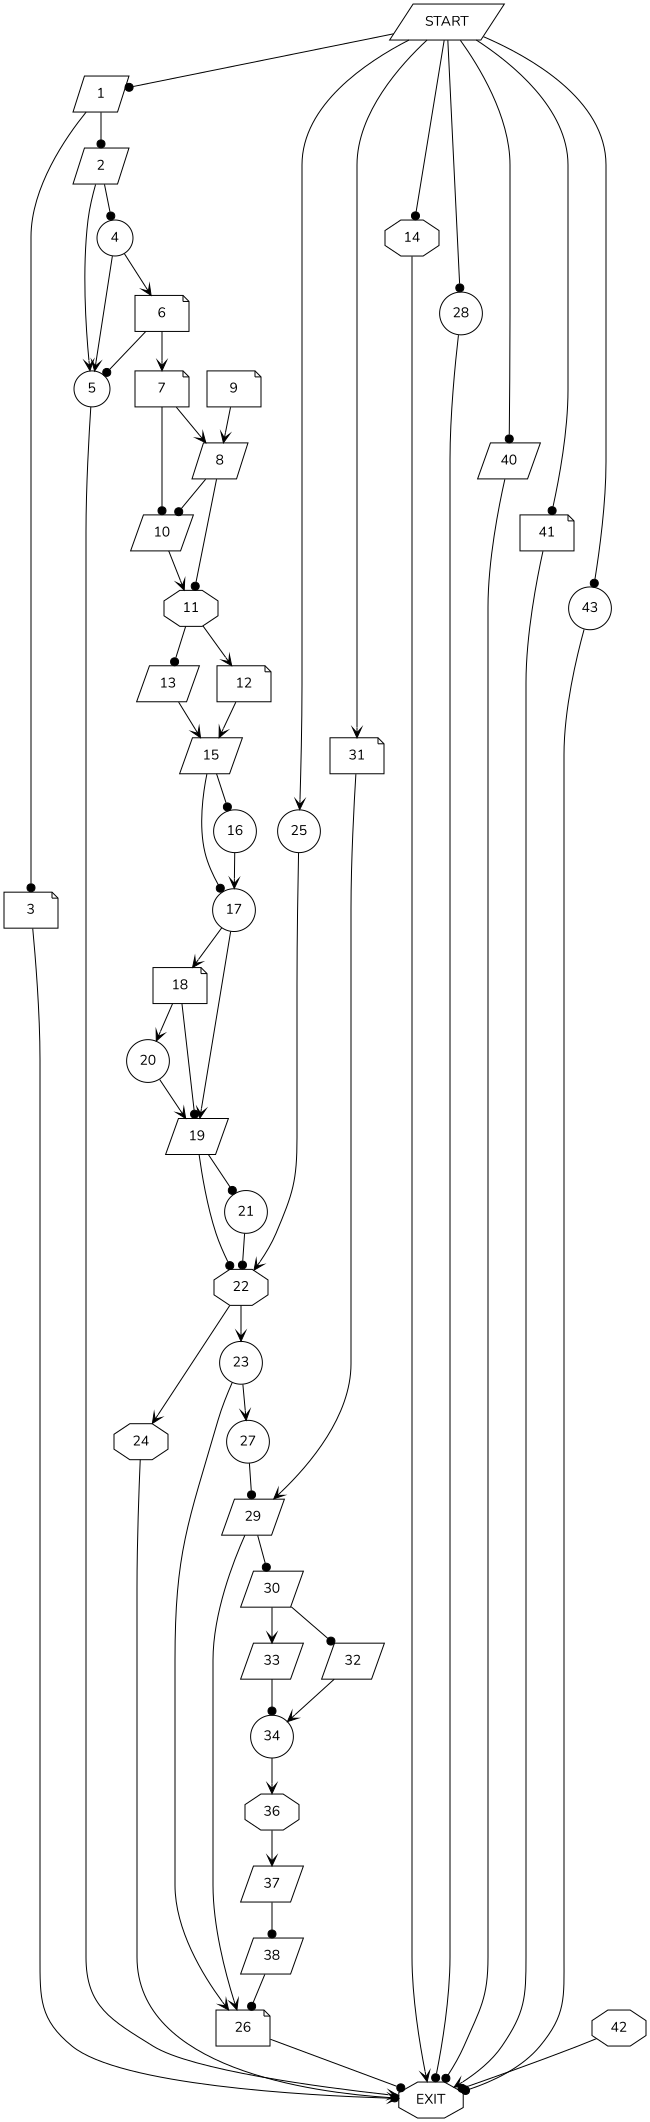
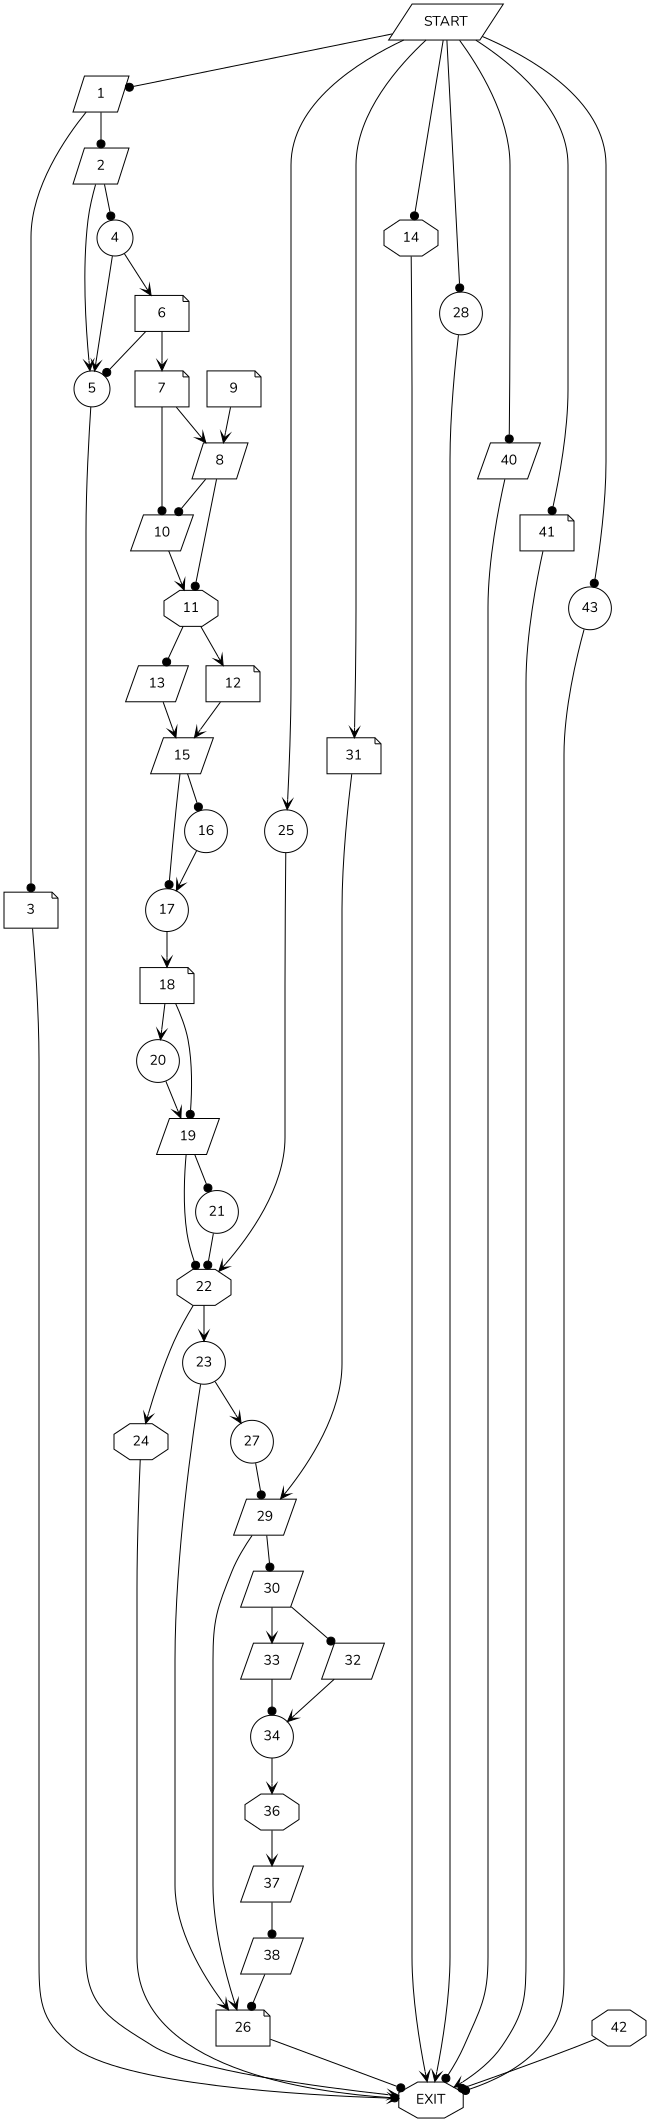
edge "17" -> "19": removed
edge "28" -> "EXIT": arrowhead dot -> vee
